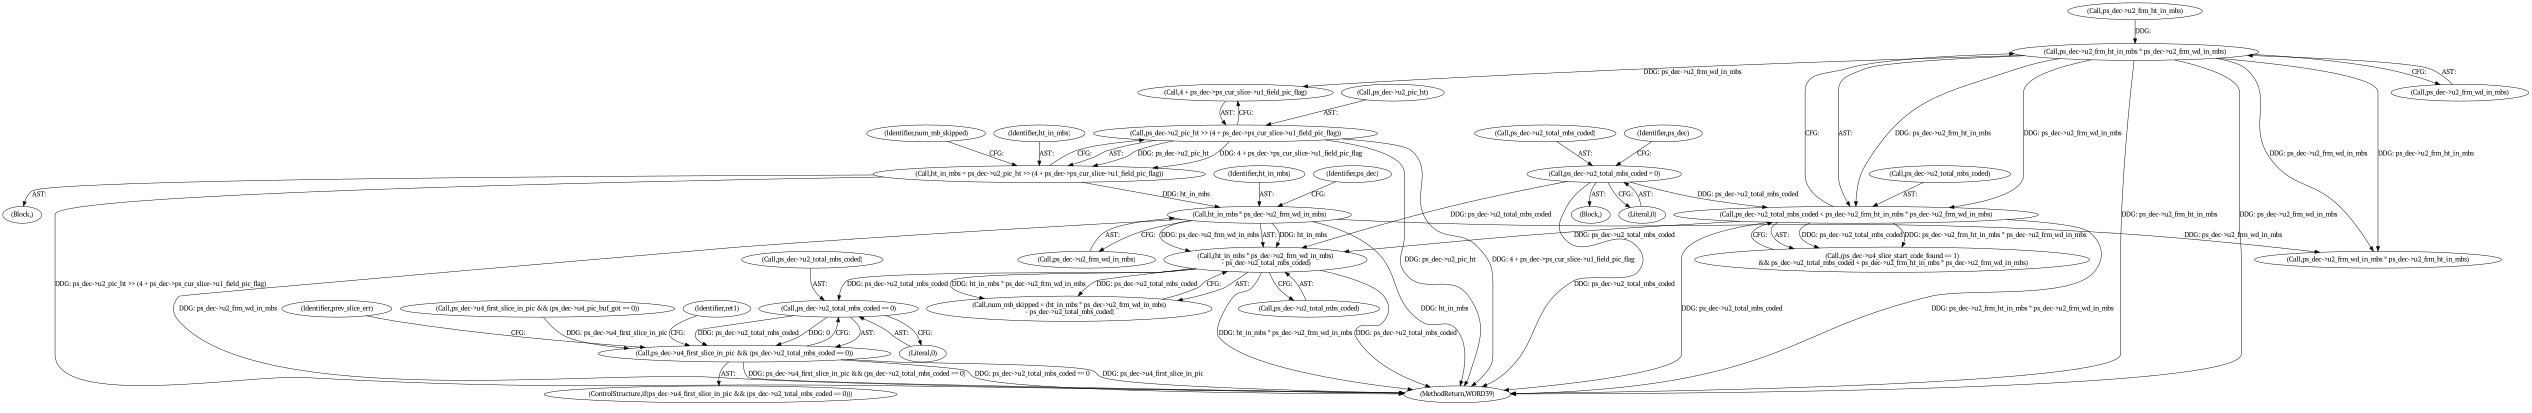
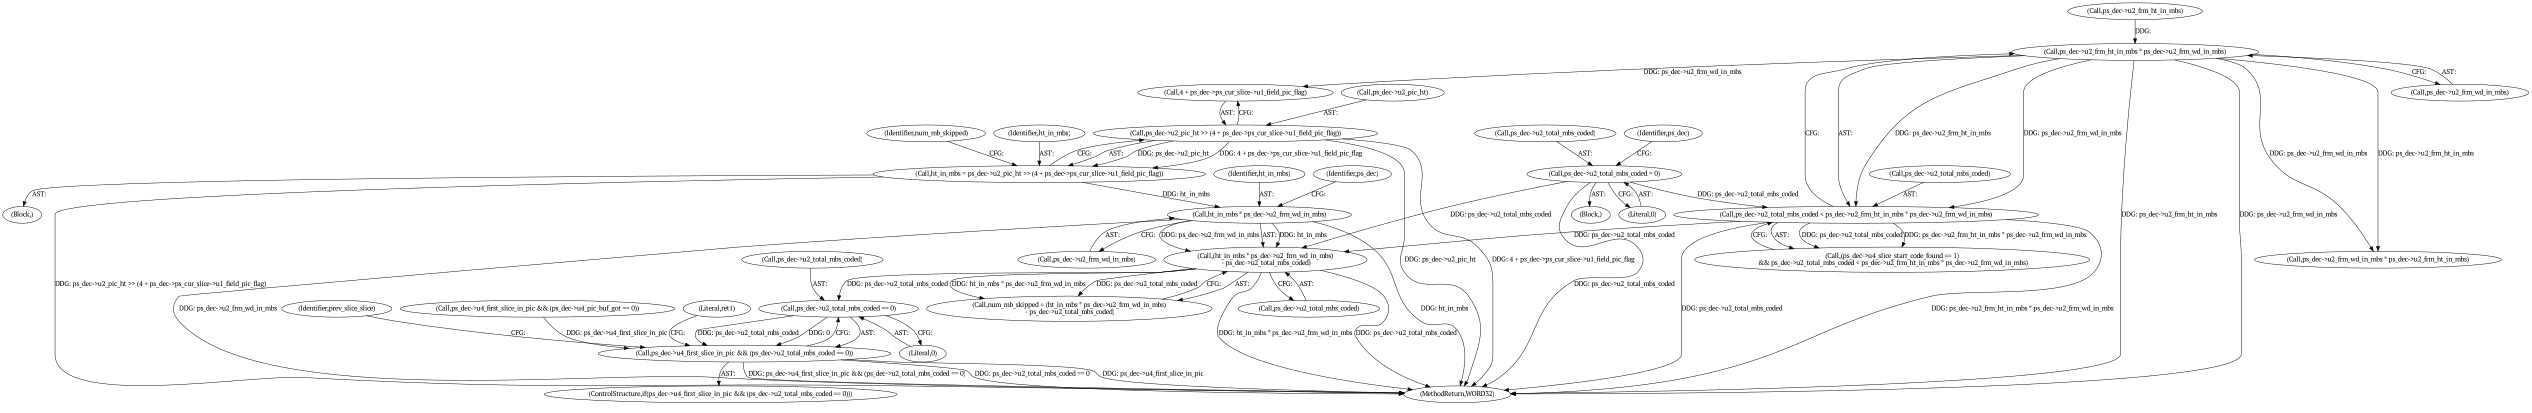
edge "(Call,ht_in_mbs * ps_dec->u2_frm_wd_in_mbs)" -> "(Call,ps_dec->u2_frm_wd_in_mbs * ps_dec->u2_frm_ht_in_mbs)": removed, label "DDG: ps_dec->u2_frm_wd_in_mbs"
node "(Identifier,prev_slice_err)": label "(Identifier,prev_slice_err)" -> "(Identifier,prev_slice_slice)"
node "(Identifier,ret1)": label "(Identifier,ret1)" -> "(Literal,ret1)"
node "(MethodReturn,WORD39)": label "(MethodReturn,WORD39)" -> "(MethodReturn,WORD32)"
